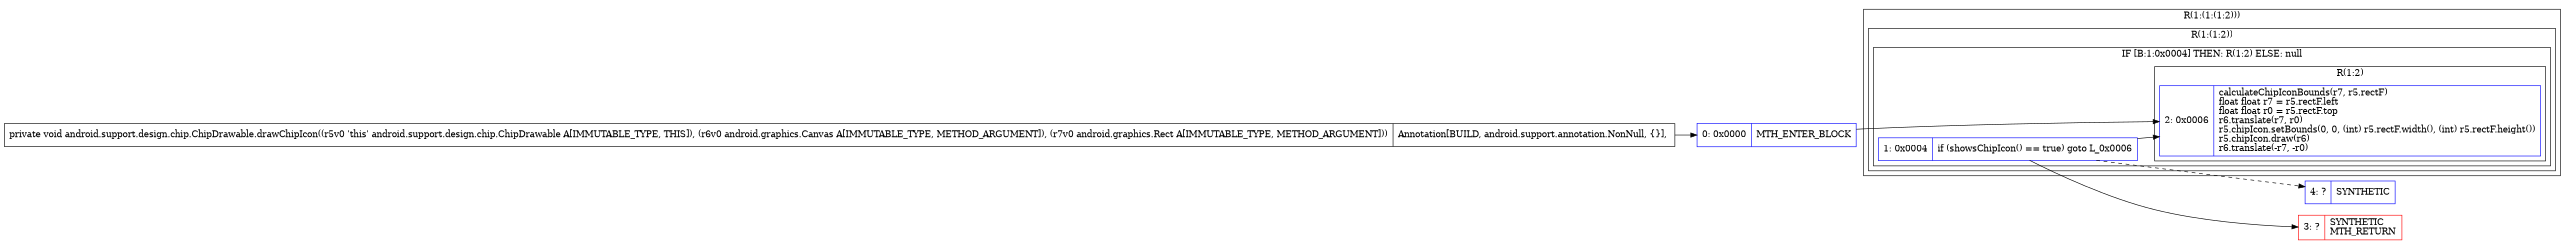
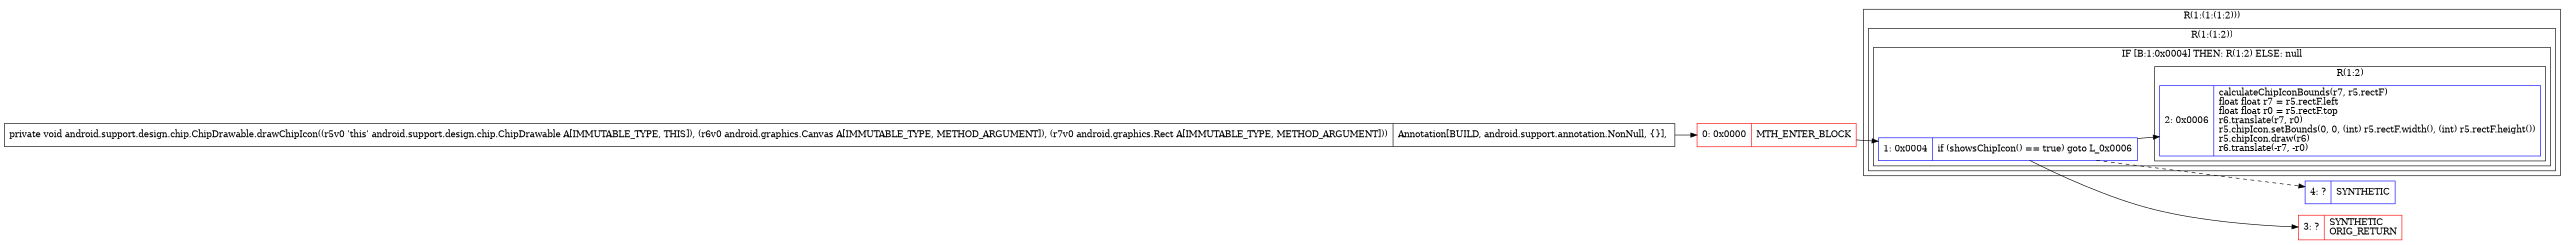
edge "0: 0x0000" -> "2: 0x0006": now "0: 0x0000" -> "1: 0x0004"
node "0: 0x0000": color blue -> red
node "3: ?": text "MTH_RETURN" -> "ORIG_RETURN"
